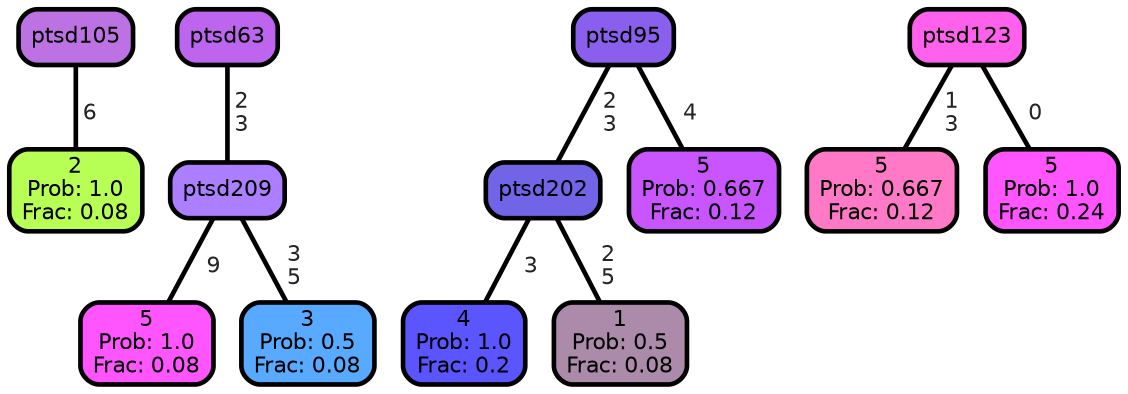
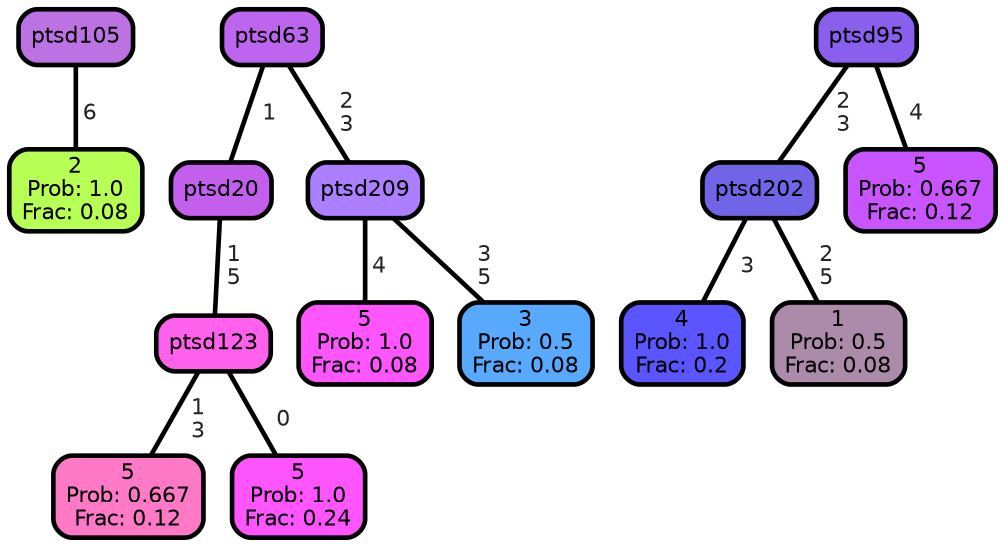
node "ptsd20": added
edge "ptsd209" -- "5 Prob: 1.0 Frac: 0.08": label " 9" -> " 4"
